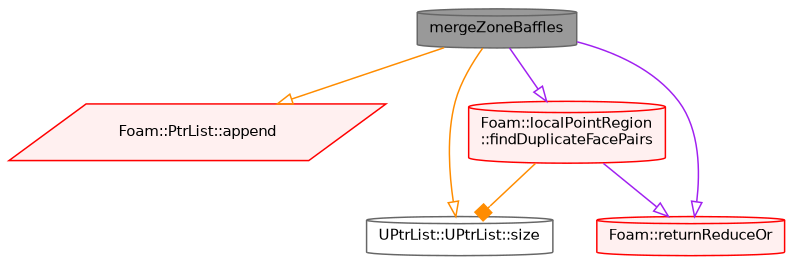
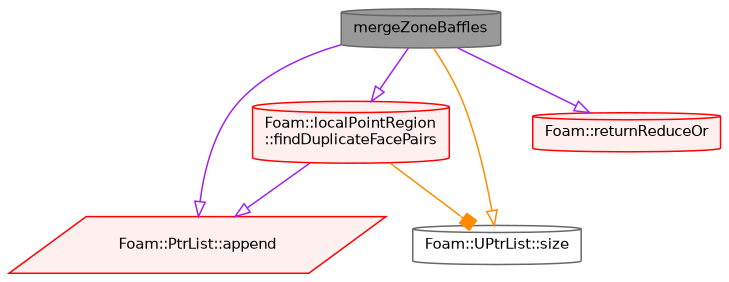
edge "mergeZoneBaffles" -> "Foam::PtrList::append": color darkorange -> purple
edge "Foam::localPointRegion ::findDuplicateFacePairs" -> "Foam::returnReduceOr": now "Foam::localPointRegion ::findDuplicateFacePairs" -> "Foam::PtrList::append"
node "UPtrList::UPtrList::size": label "UPtrList::UPtrList::size" -> "Foam::UPtrList::size"
